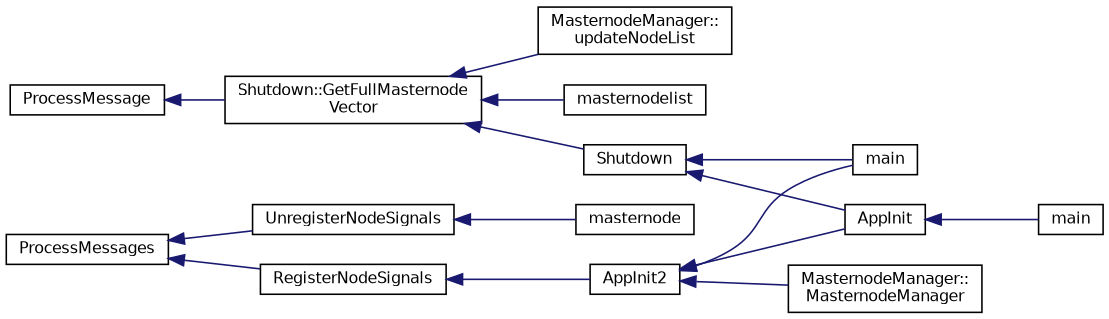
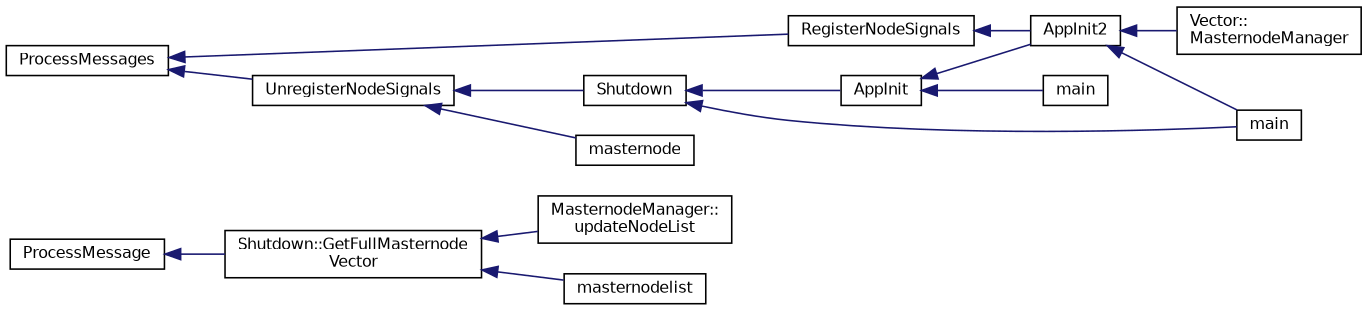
edge "Shutdown" -> "Shutdown::GetFullMasternode Vector": now "Shutdown" -> "UnregisterNodeSignals"
edge "AppInit" -> "AppInit2": reversed
node "MasternodeManager:: MasternodeManager": label "MasternodeManager:: MasternodeManager" -> "Vector:: MasternodeManager"
